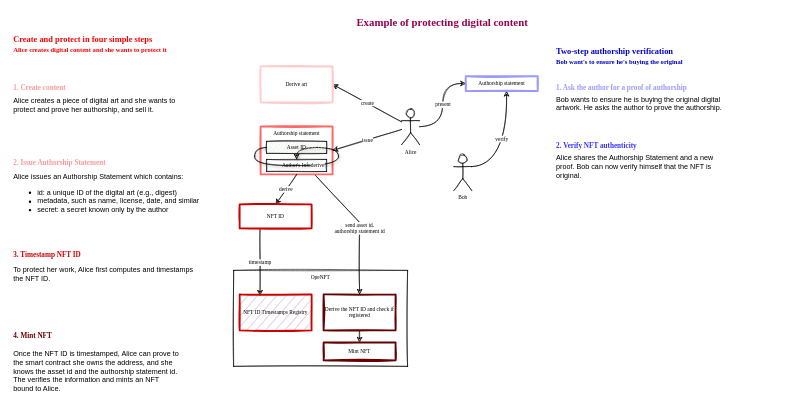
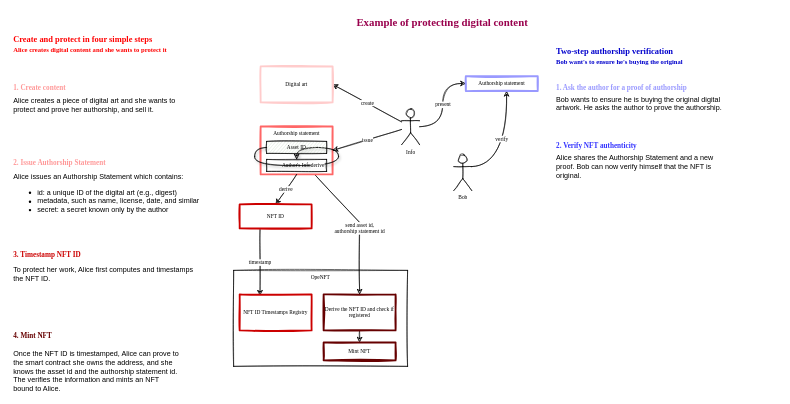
node "Derive art": label "Derive art" -> "Digital art"
node "Alice": label "Alice" -> "Info"
node "NFT ID Timestamps Registry": fillcolor #e1d5e7 -> #ffffff
